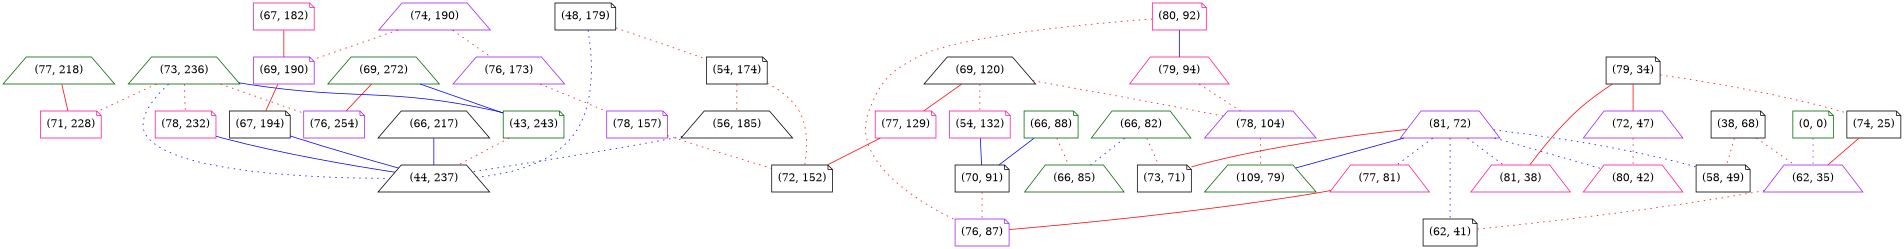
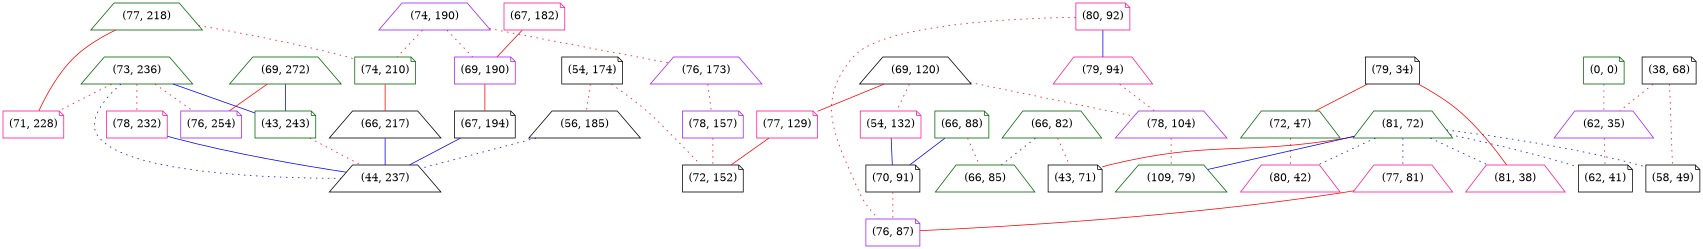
node "(48, 179)": removed
node "(74, 210)": added
node "(81, 72)": color purple -> darkgreen
node "(72, 47)": color purple -> darkgreen
node "(74, 25)": removed
node "(73, 71)": label "(73, 71)" -> "(43, 71)"
